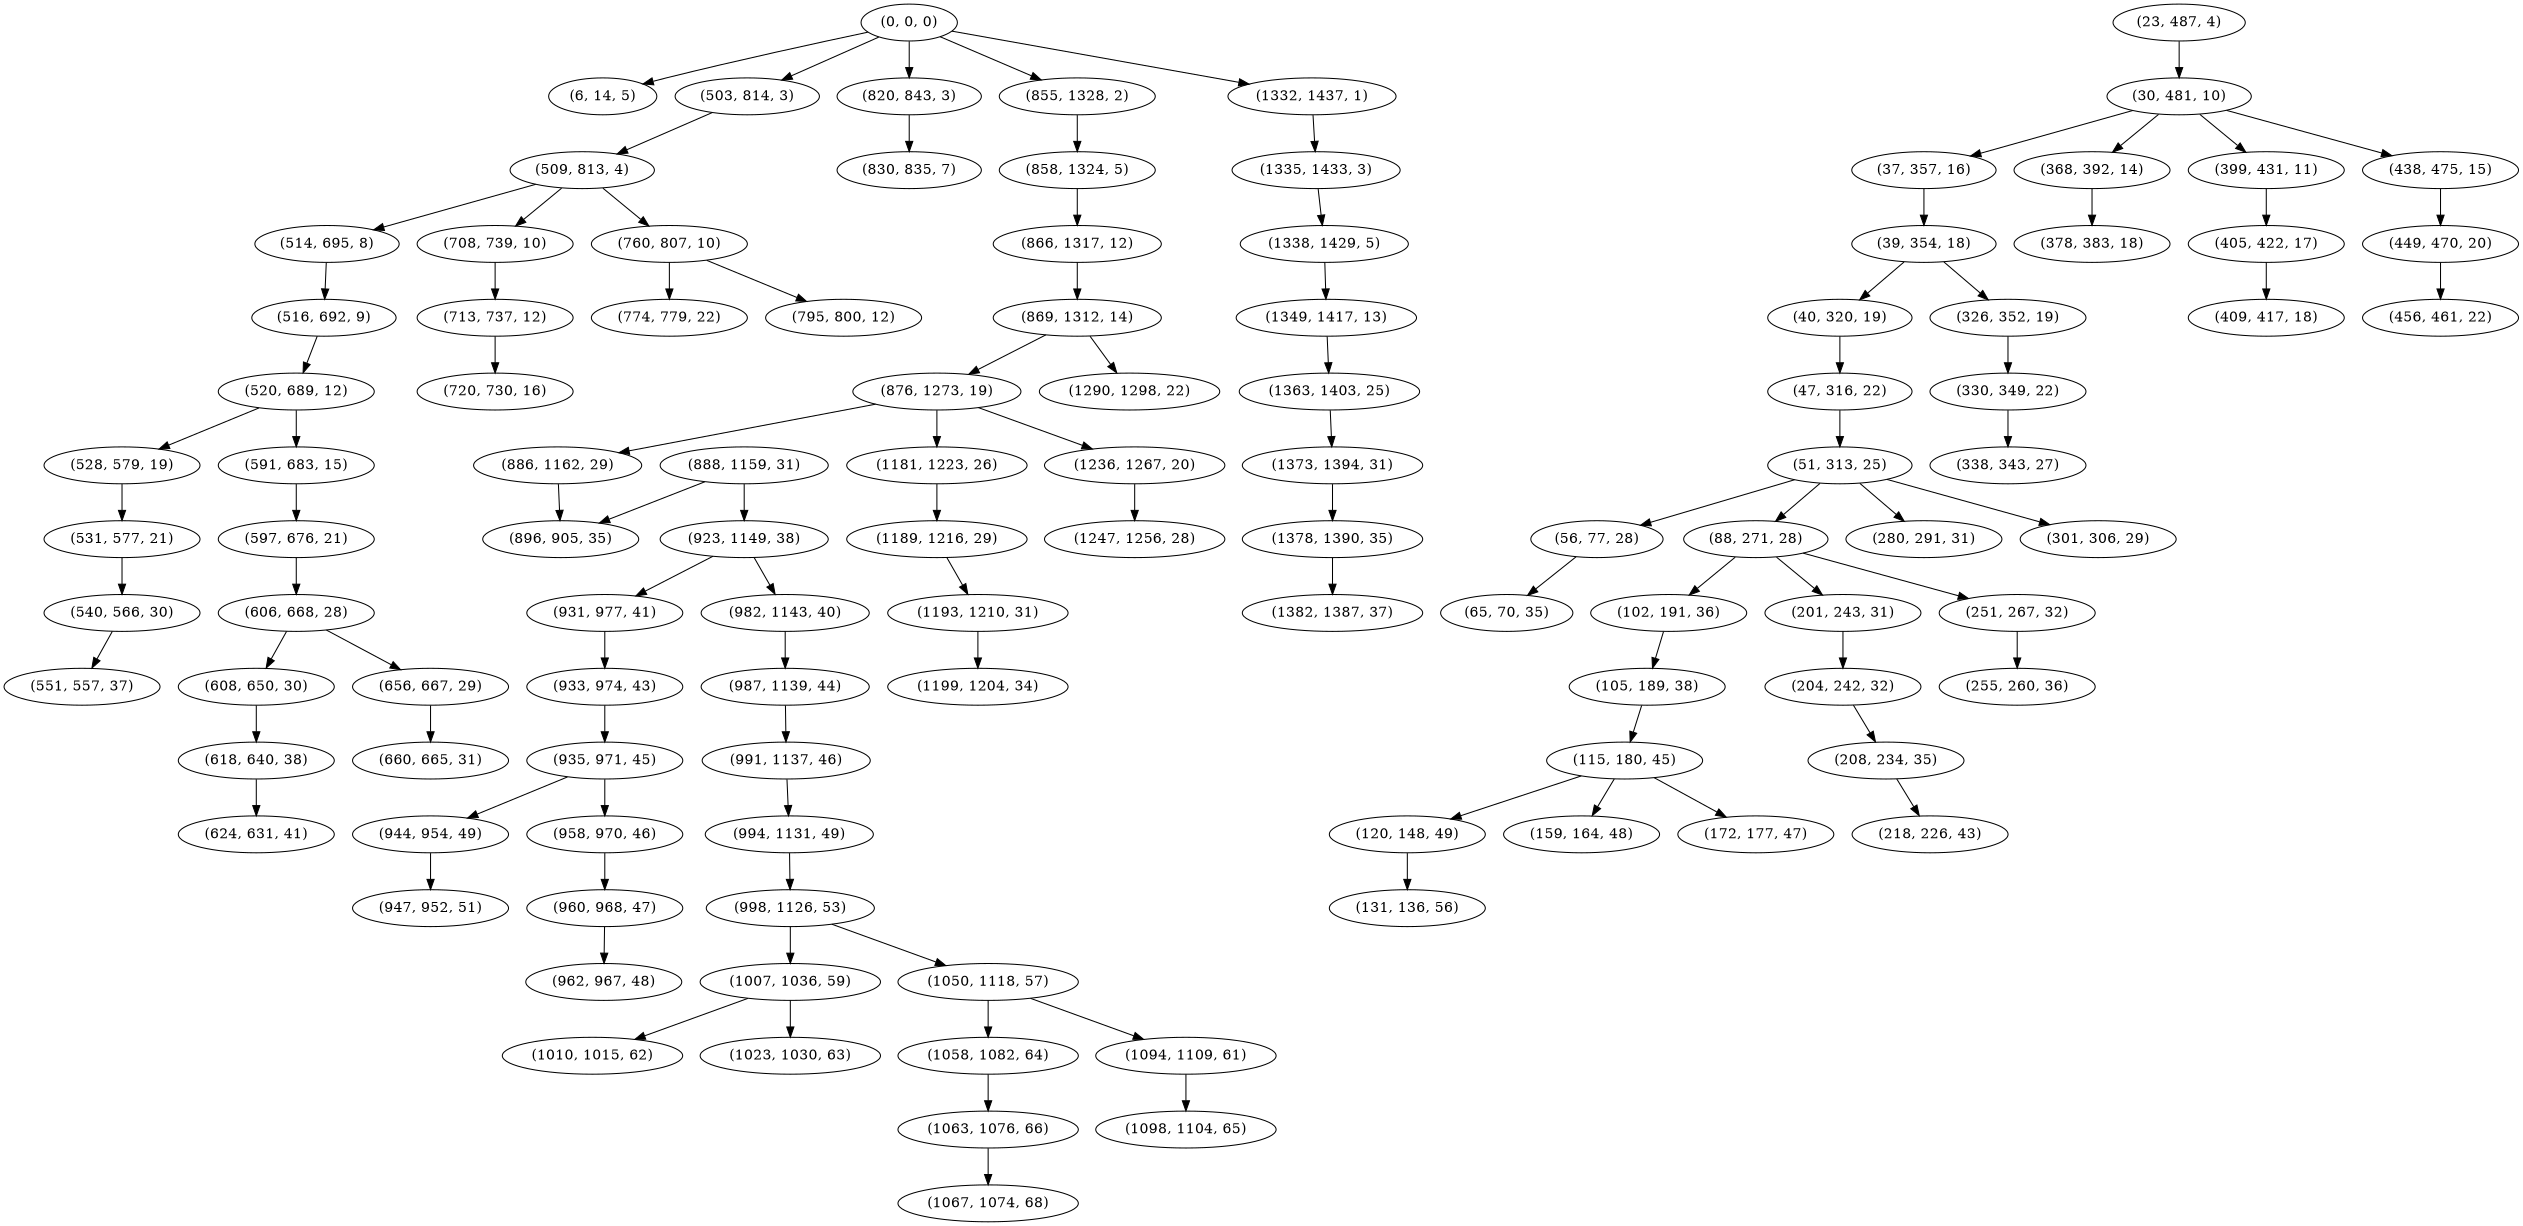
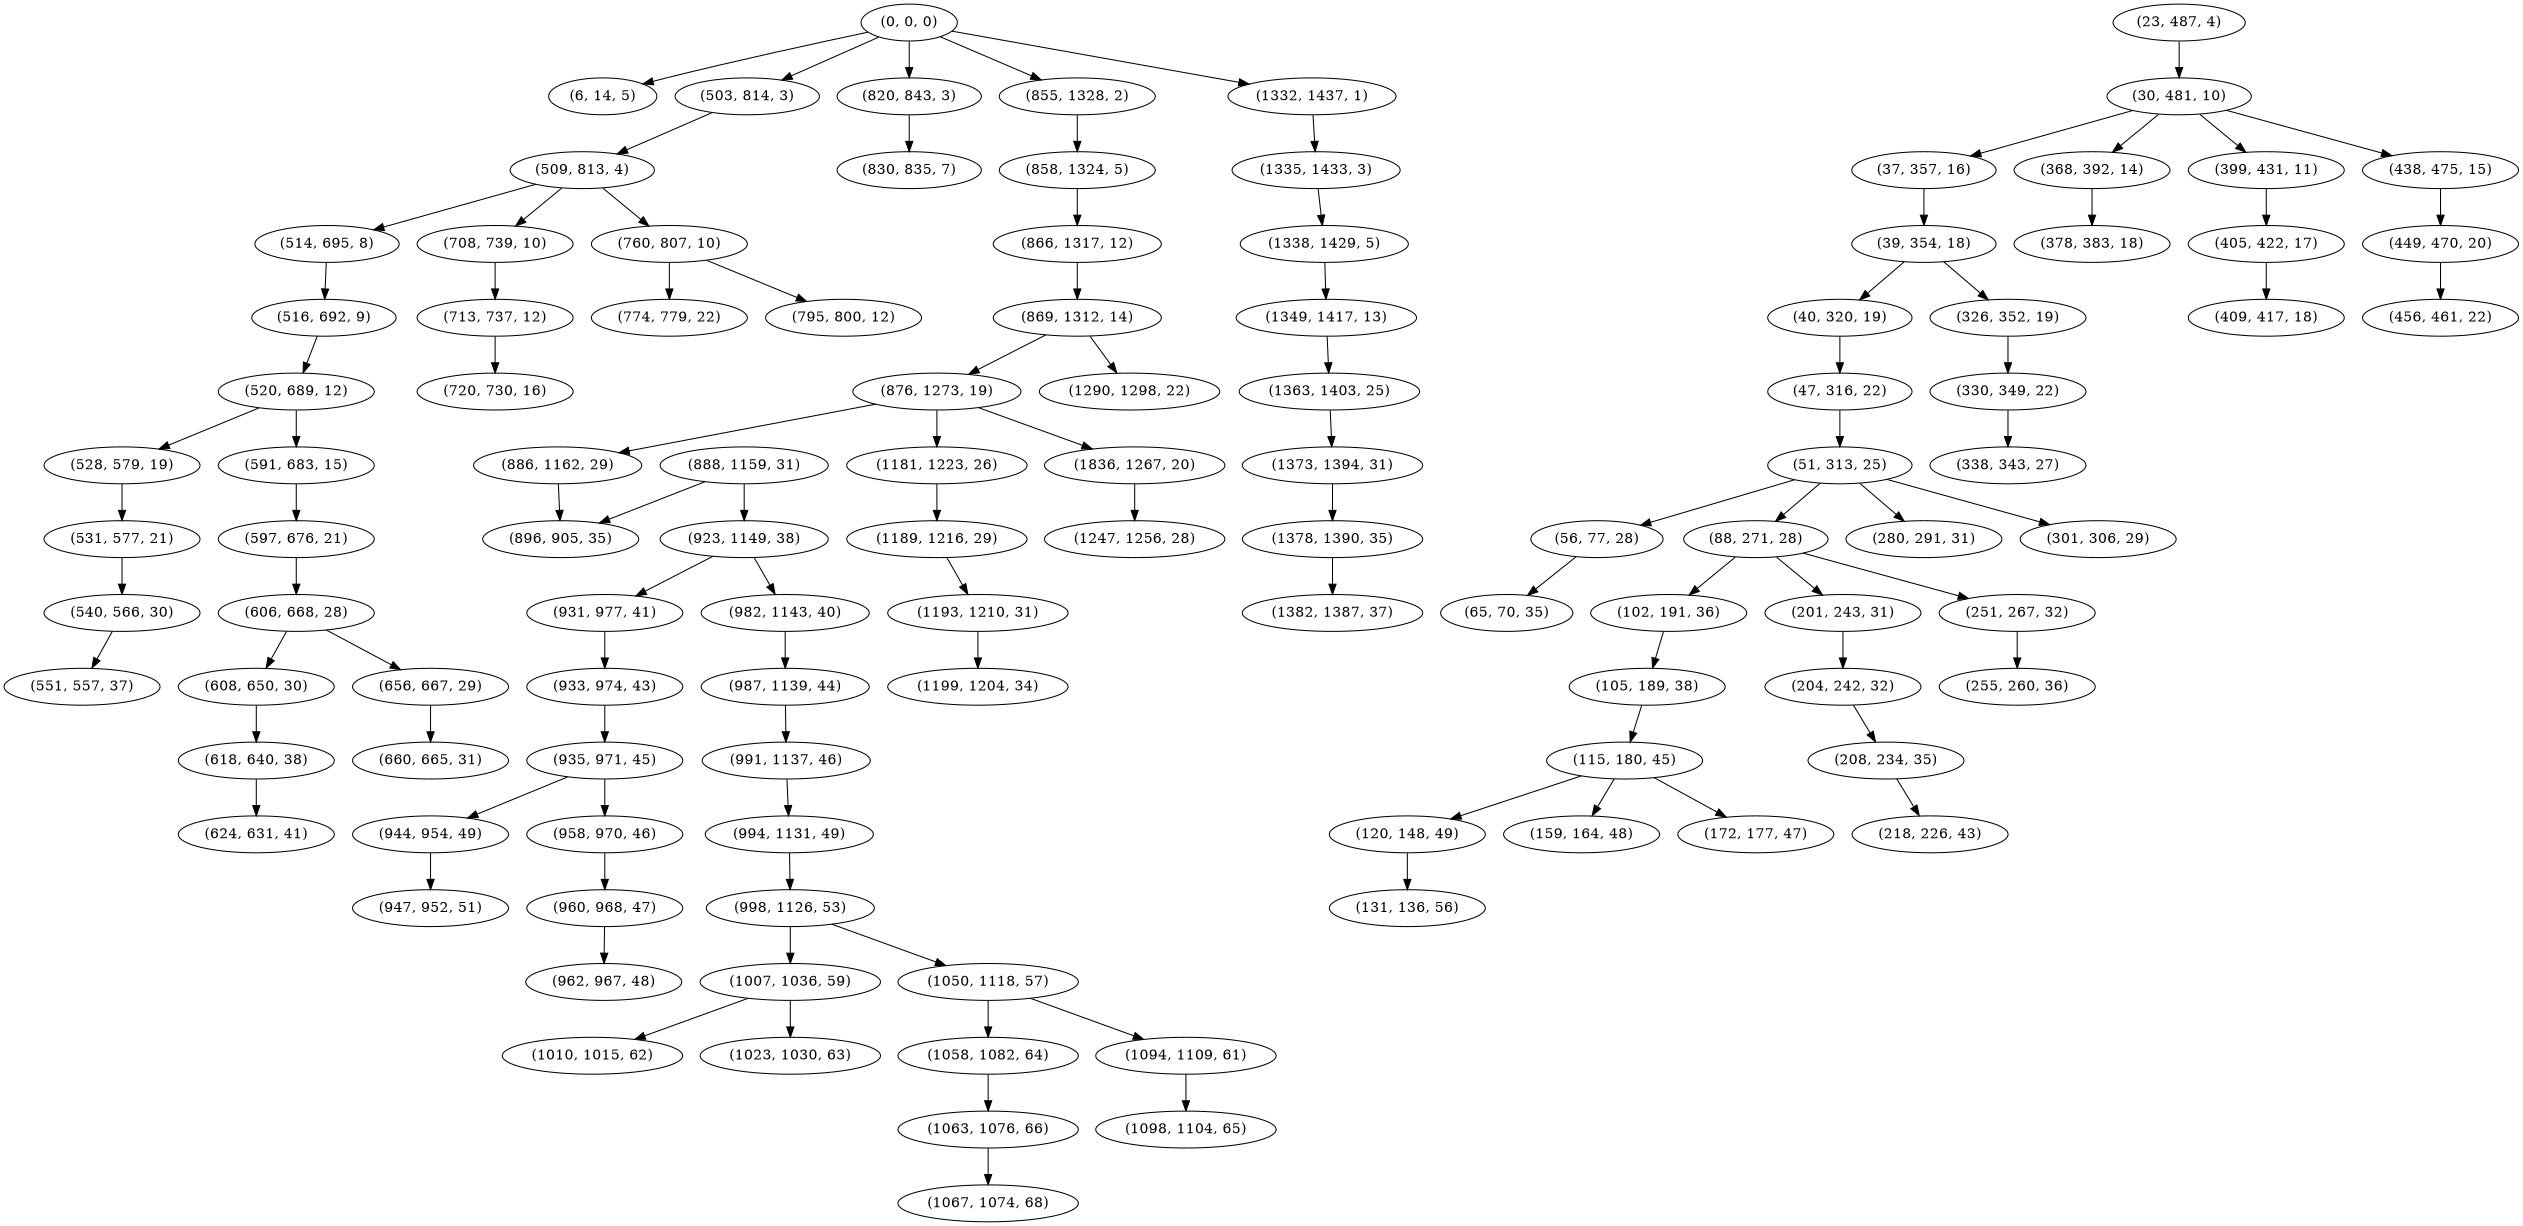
node "(1236, 1267, 20)": label "(1236, 1267, 20)" -> "(1836, 1267, 20)"
